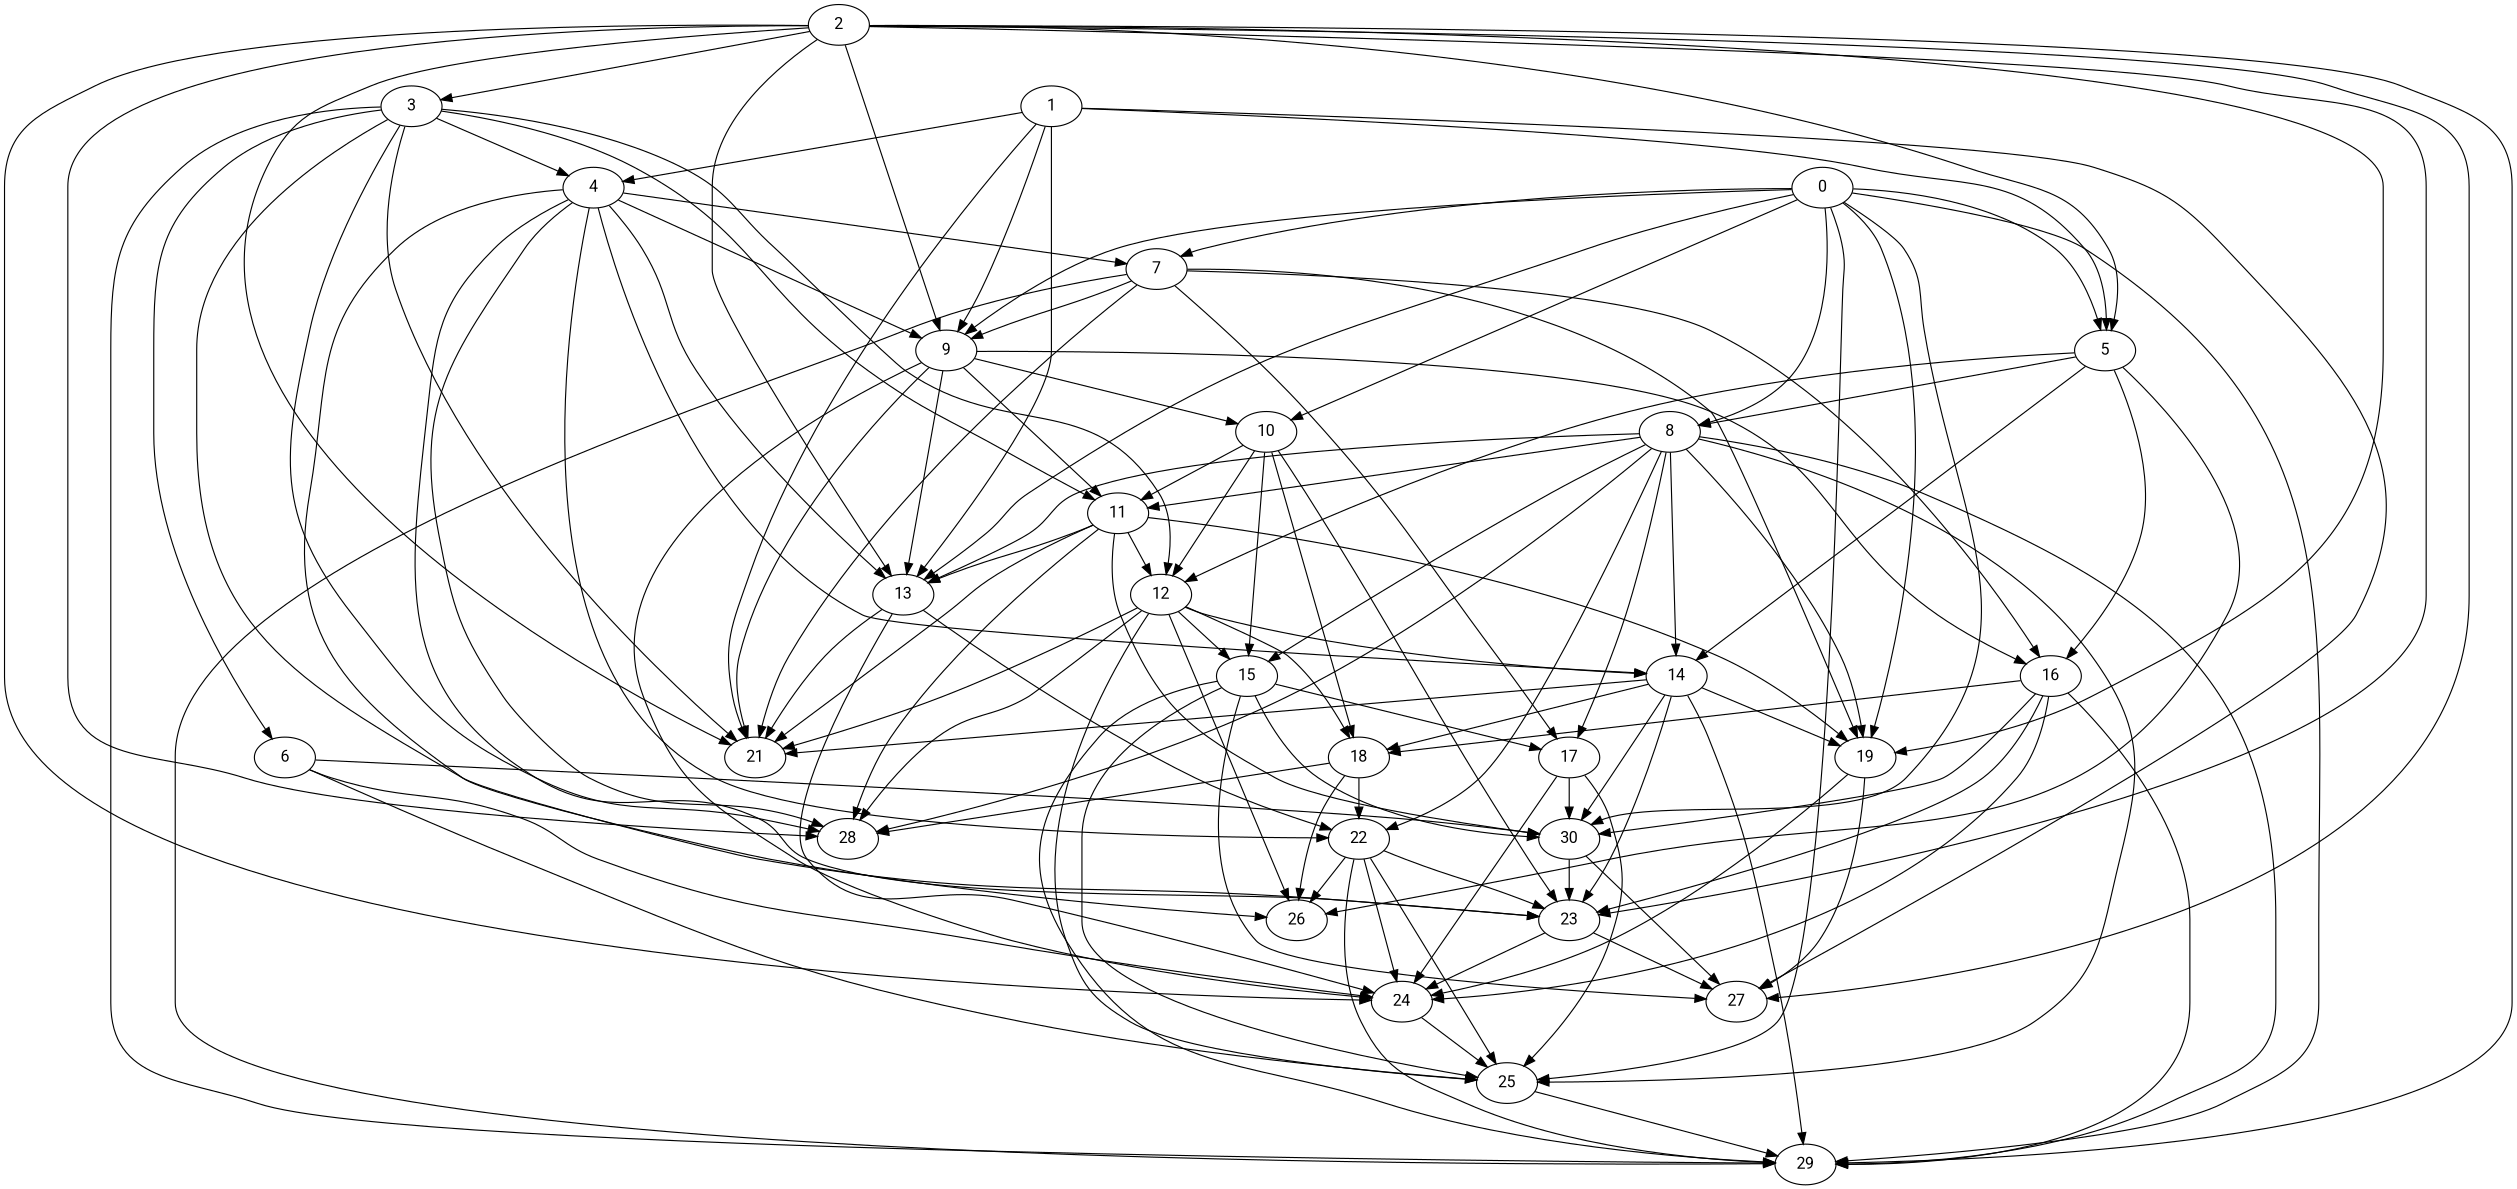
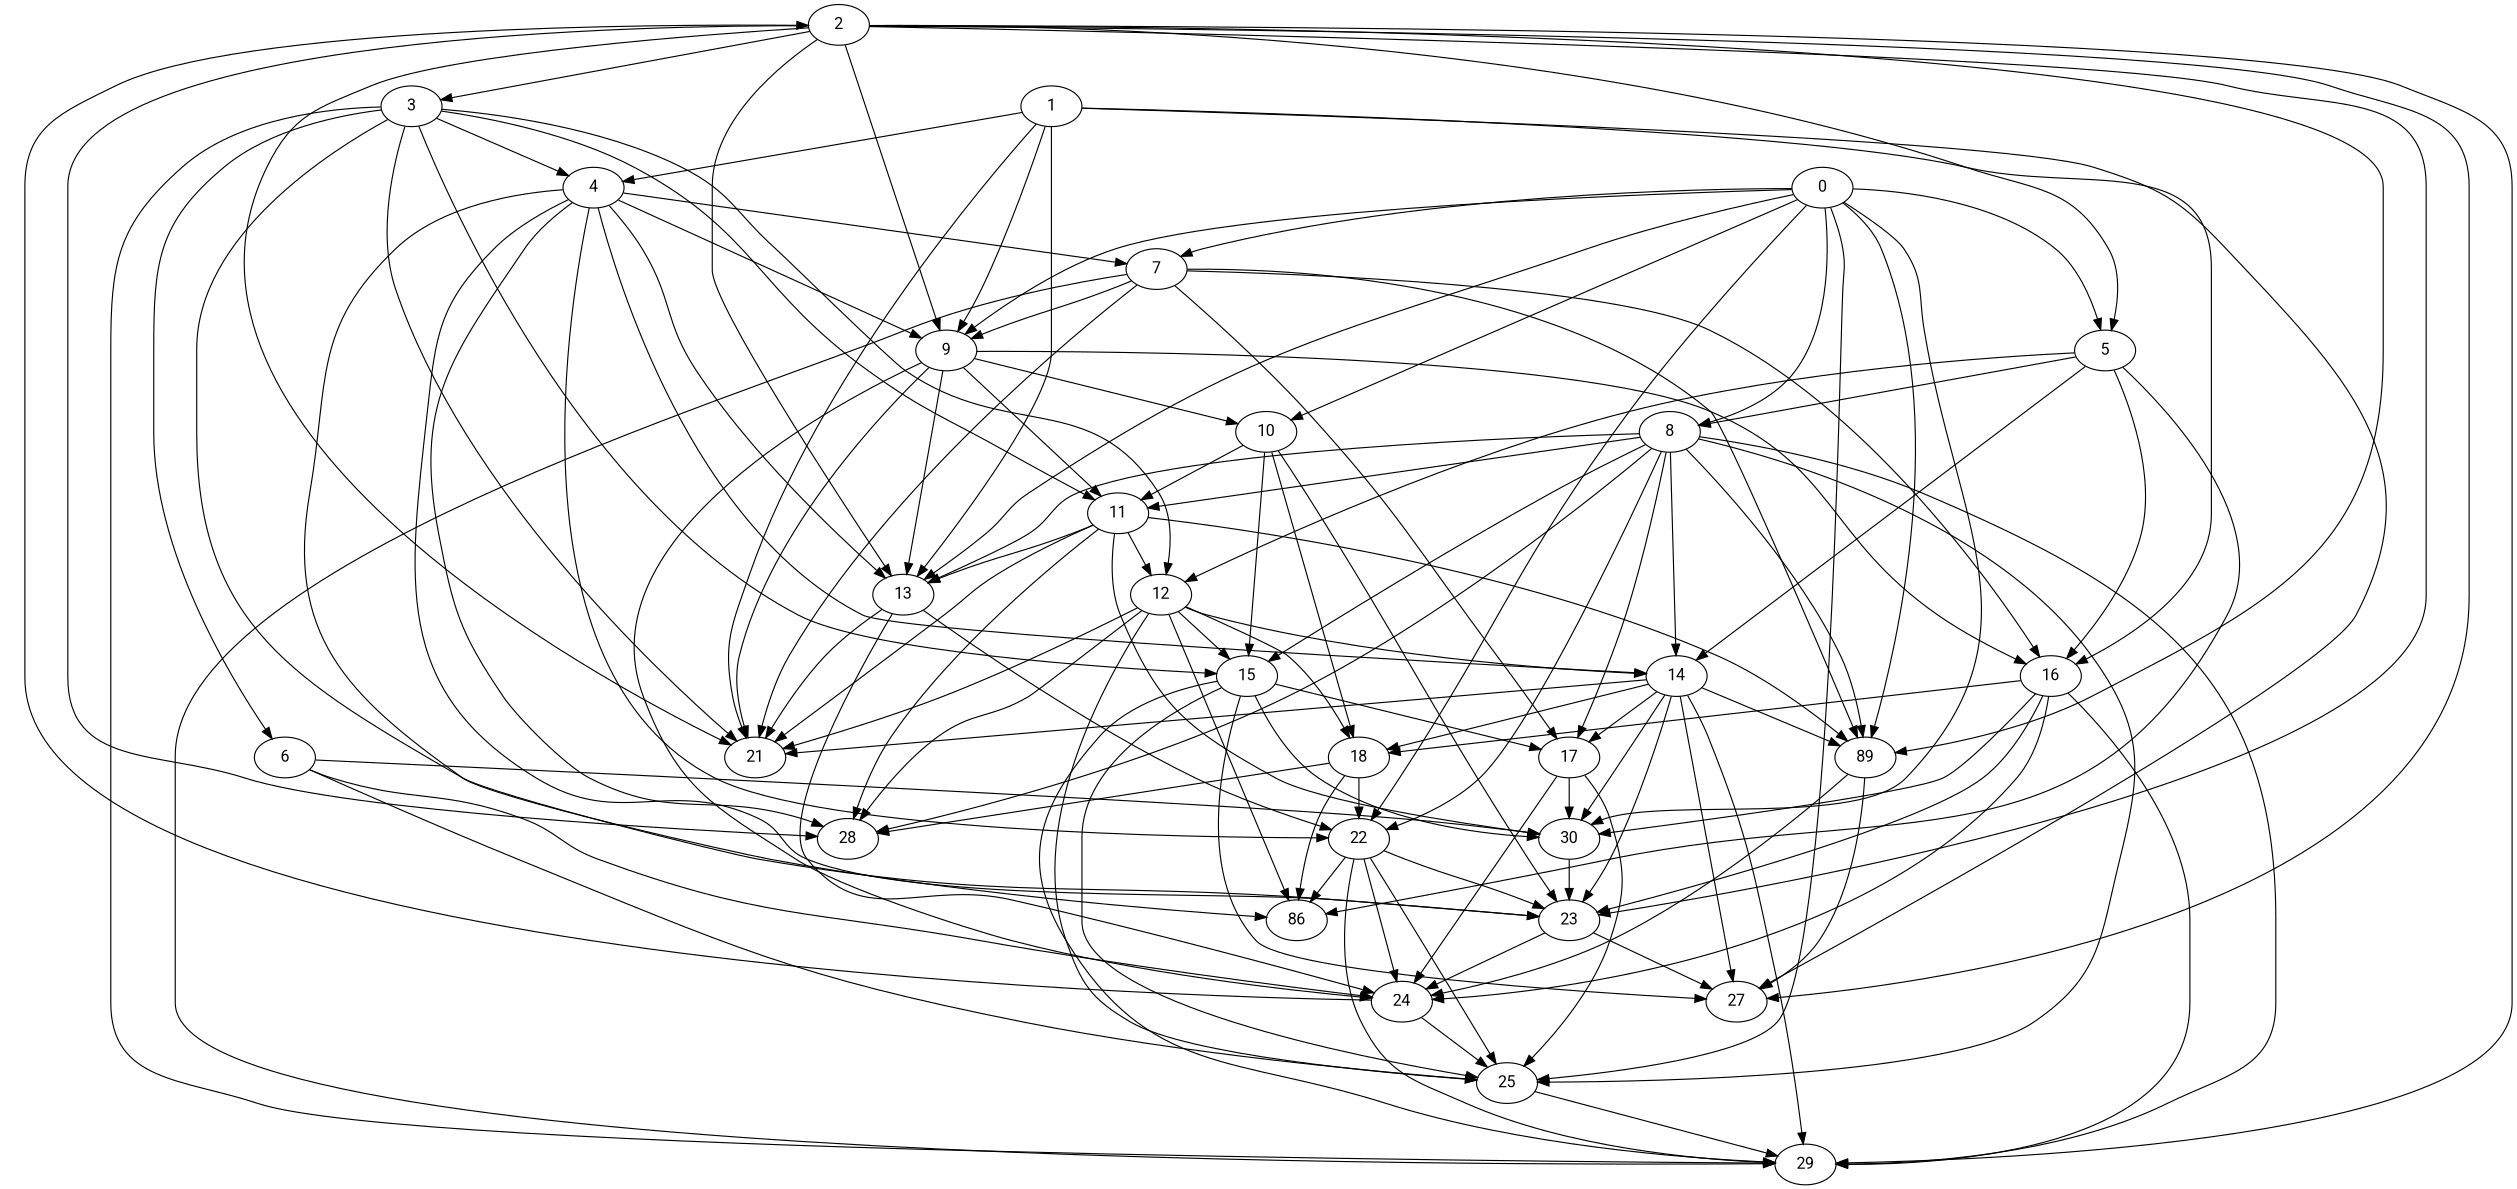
edge "1" -> "5": now "1" -> "16"
edge "10" -> "12": removed
edge "3" -> "28": now "3" -> "15"
edge "14" -> "17": added
edge "2" -> "24": reversed
edge "0" -> "29": now "0" -> "22"
node "19": label "19" -> "89"
node "26": label "26" -> "86"
edge "30" -> "27": now "14" -> "27"
